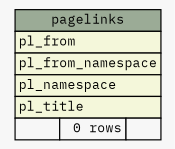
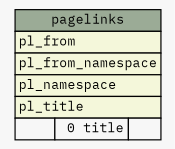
node "pagelinks": text "0 rows" -> "0 title"
